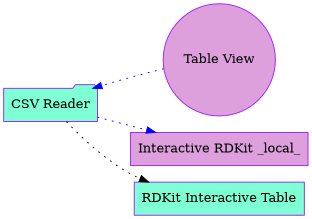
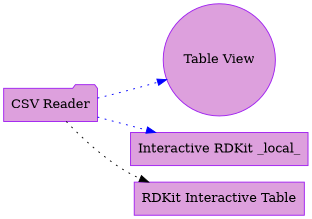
edge "Table View" -> "CSV Reader": reversed
node "CSV Reader": fillcolor aquamarine -> plum
node "RDKit Interactive Table": fillcolor aquamarine -> plum
